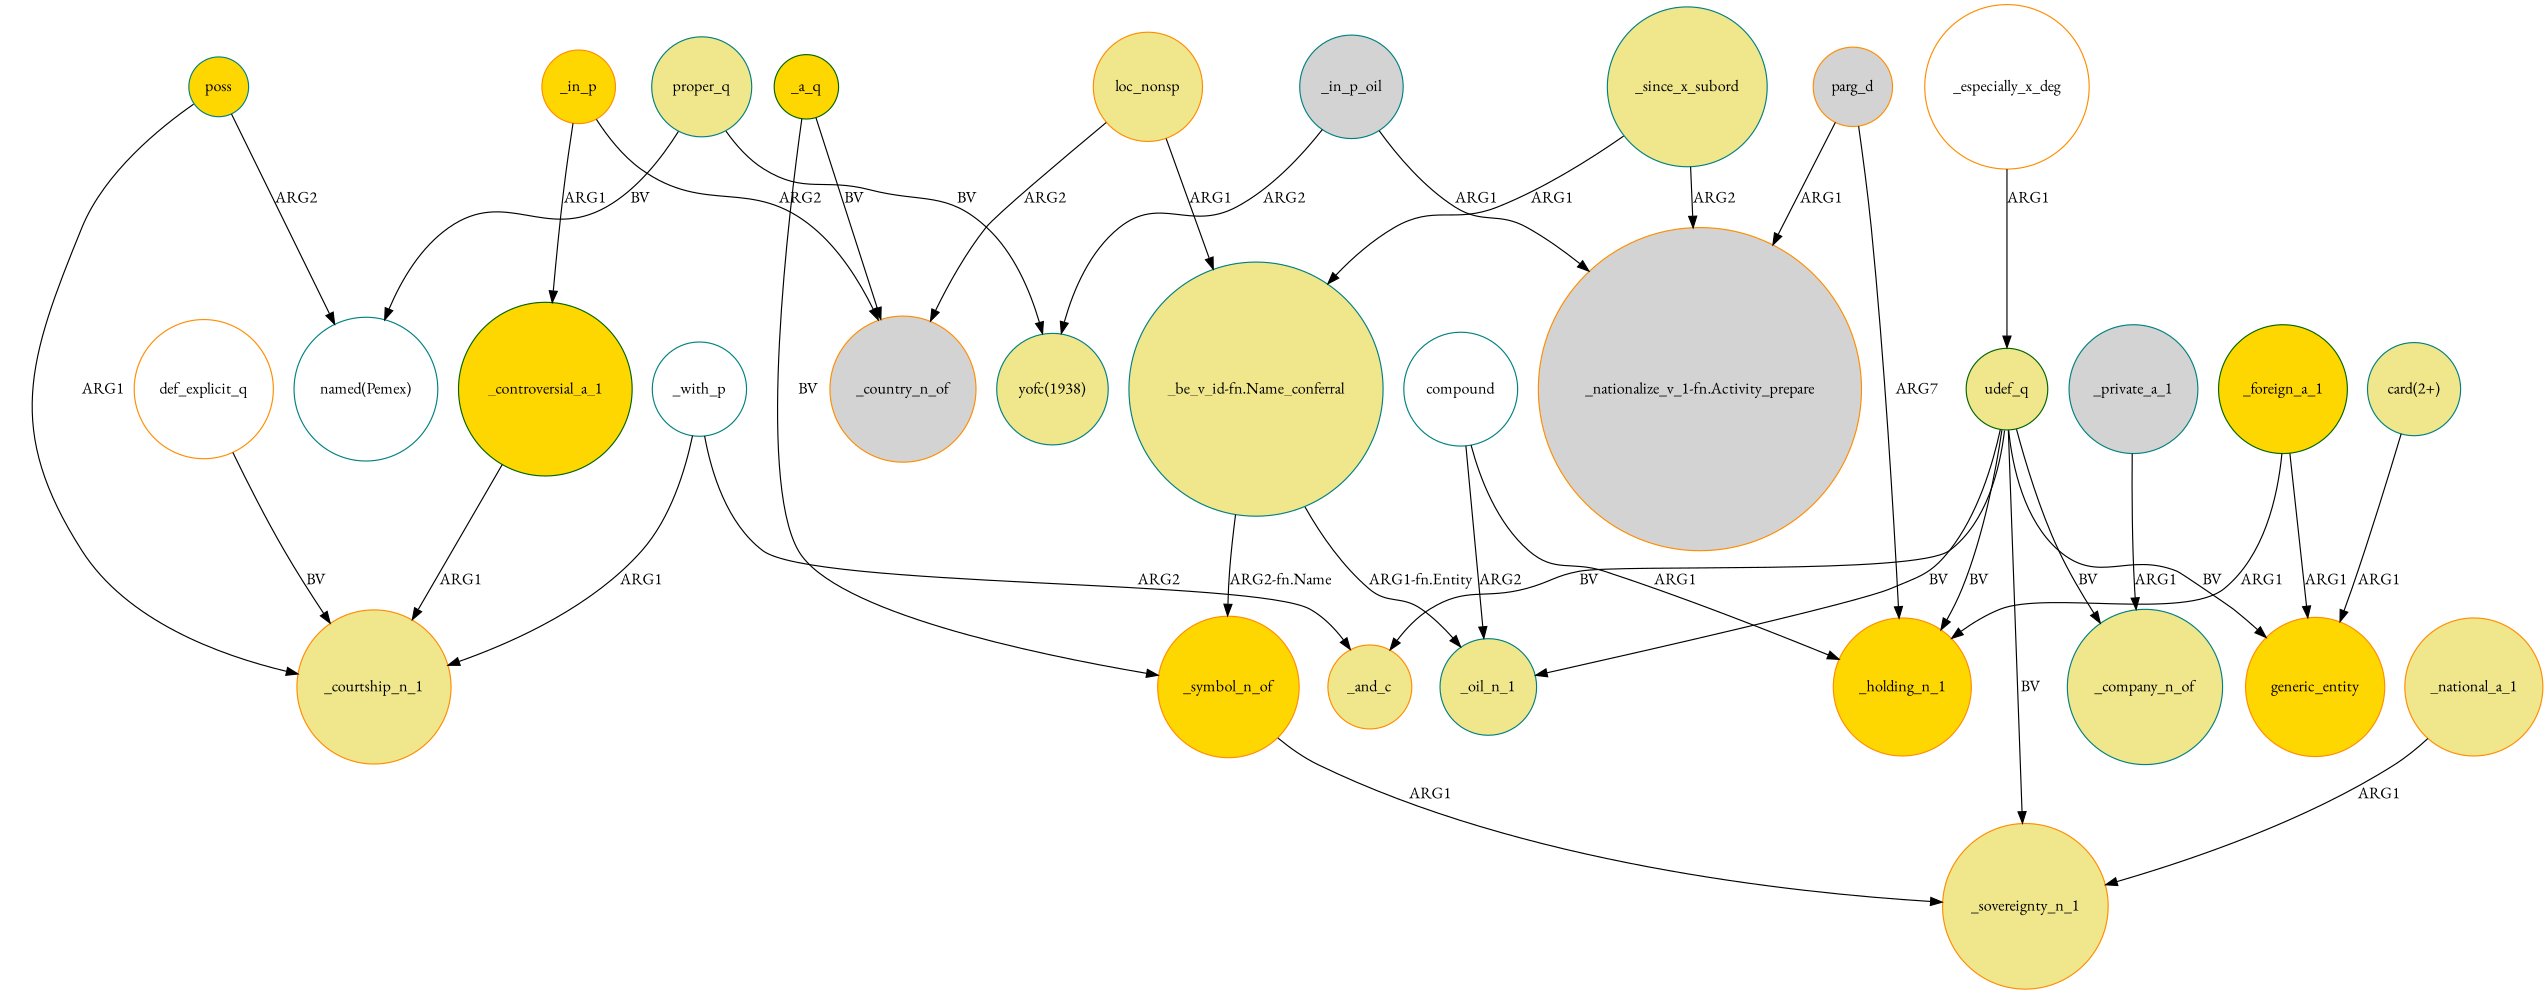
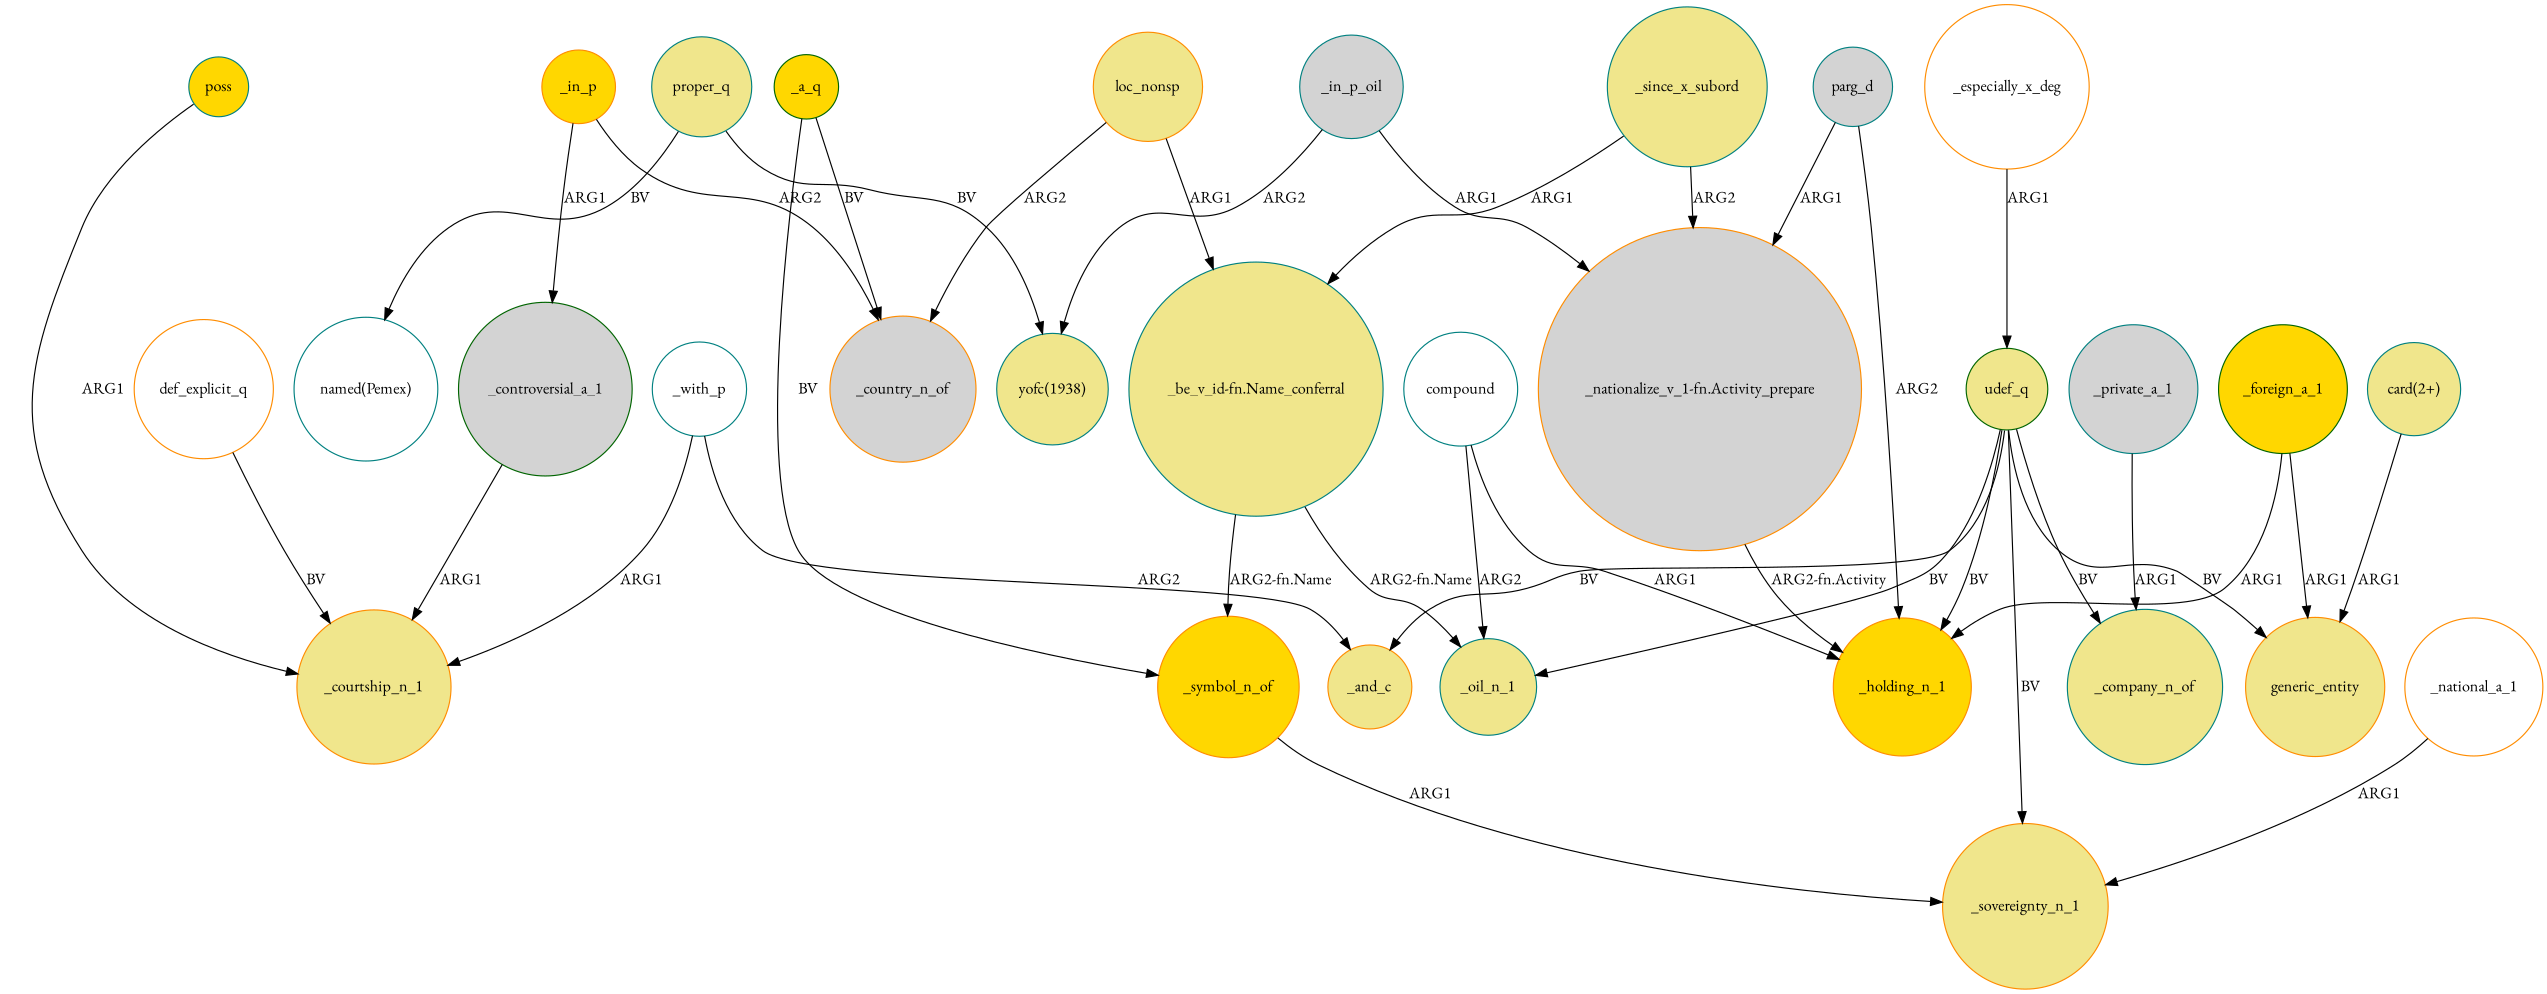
node "parg_d": color darkorange -> teal
edge "poss" -> "named(Pemex)": removed, label "ARG2"
node "_controversial_a_1": fillcolor gold -> lightgrey
edge "parg_d" -> "_holding_n_1": label "ARG7" -> "ARG2"
edge "_be_v_id-fn.Name_conferral" -> "_oil_n_1": label "ARG1-fn.Entity" -> "ARG2-fn.Name"
edge "_nationalize_v_1-fn.Activity_prepare" -> "_holding_n_1": added, label "ARG2-fn.Activity"
node "generic_entity": fillcolor gold -> khaki
node "_national_a_1": fillcolor khaki -> white
